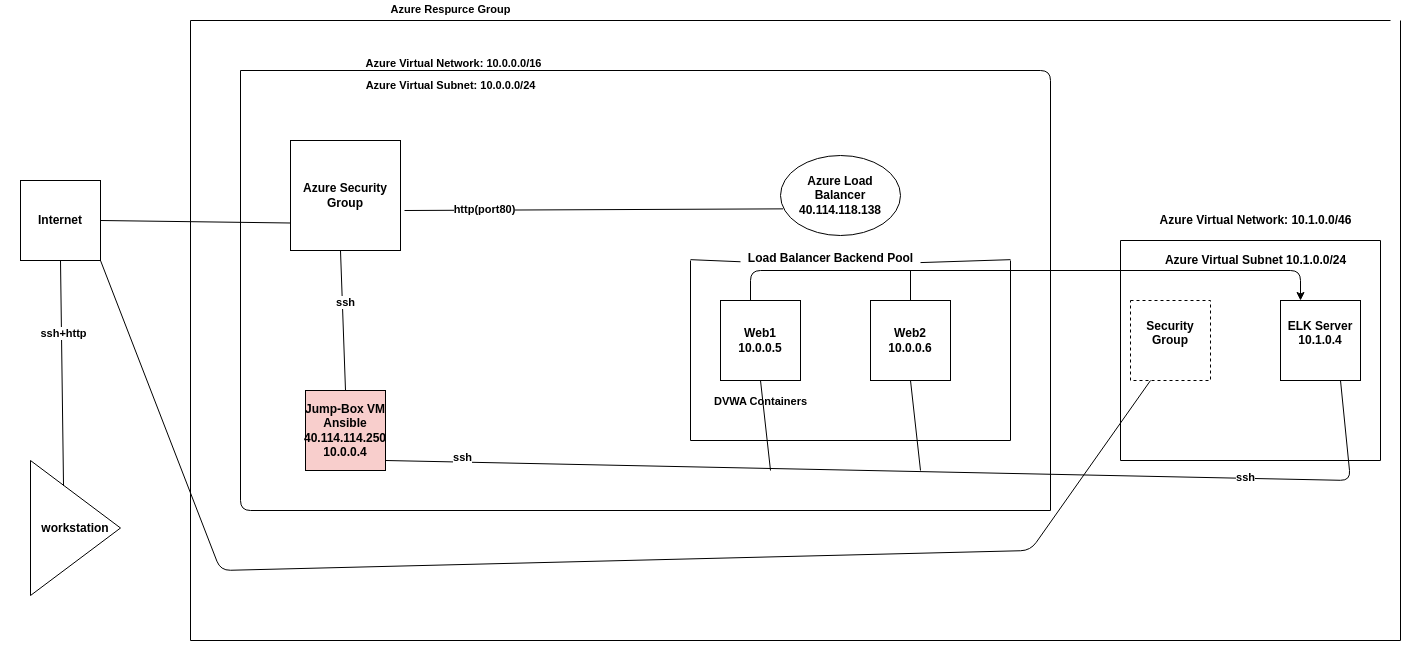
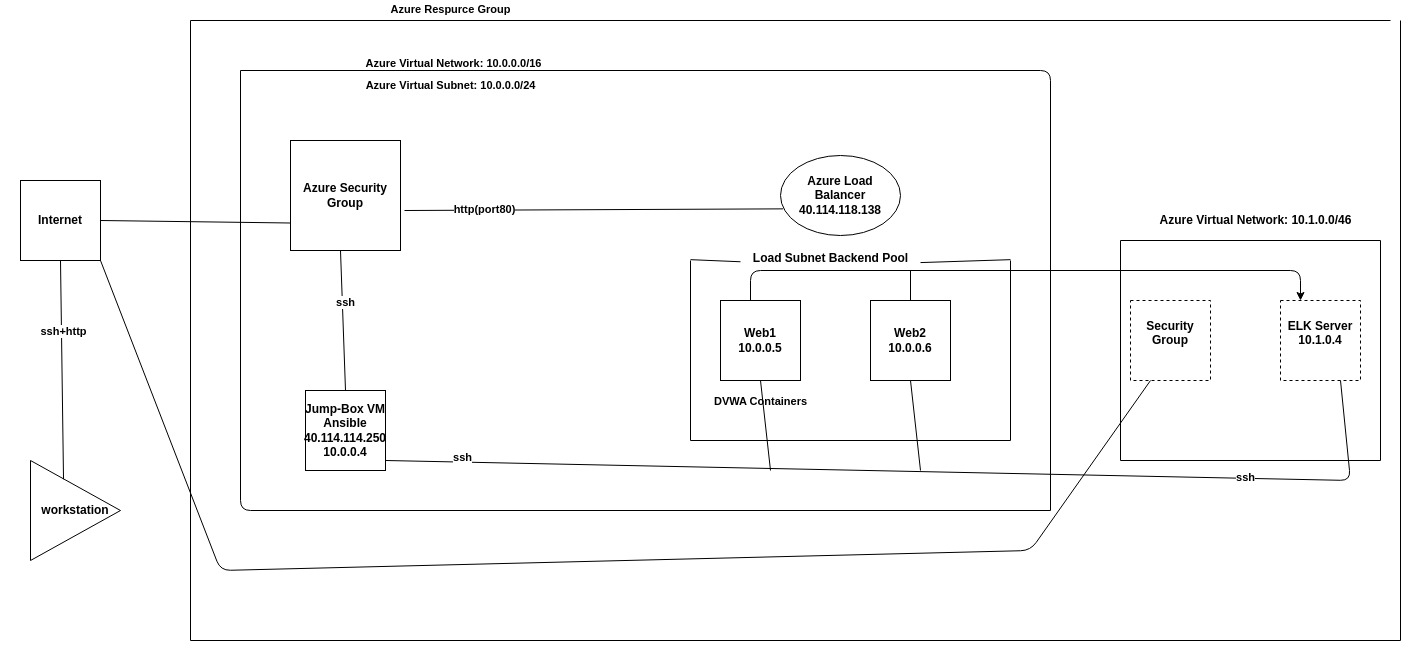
node "Azure Virtual Subnet 10.1.0.0/24": removed
node "Load Balancer Backend Pool": label "Load Balancer Backend Pool" -> "Load Subnet Backend Pool"
node "ELK Server 10.1.0.4": style solid -> dashed
node "Jump-Box VM Ansible 40.114.114.250 10.0.0.4": fillcolor #f8cecc -> #ffffff
node "workstation": size 90x135 -> 90x100
